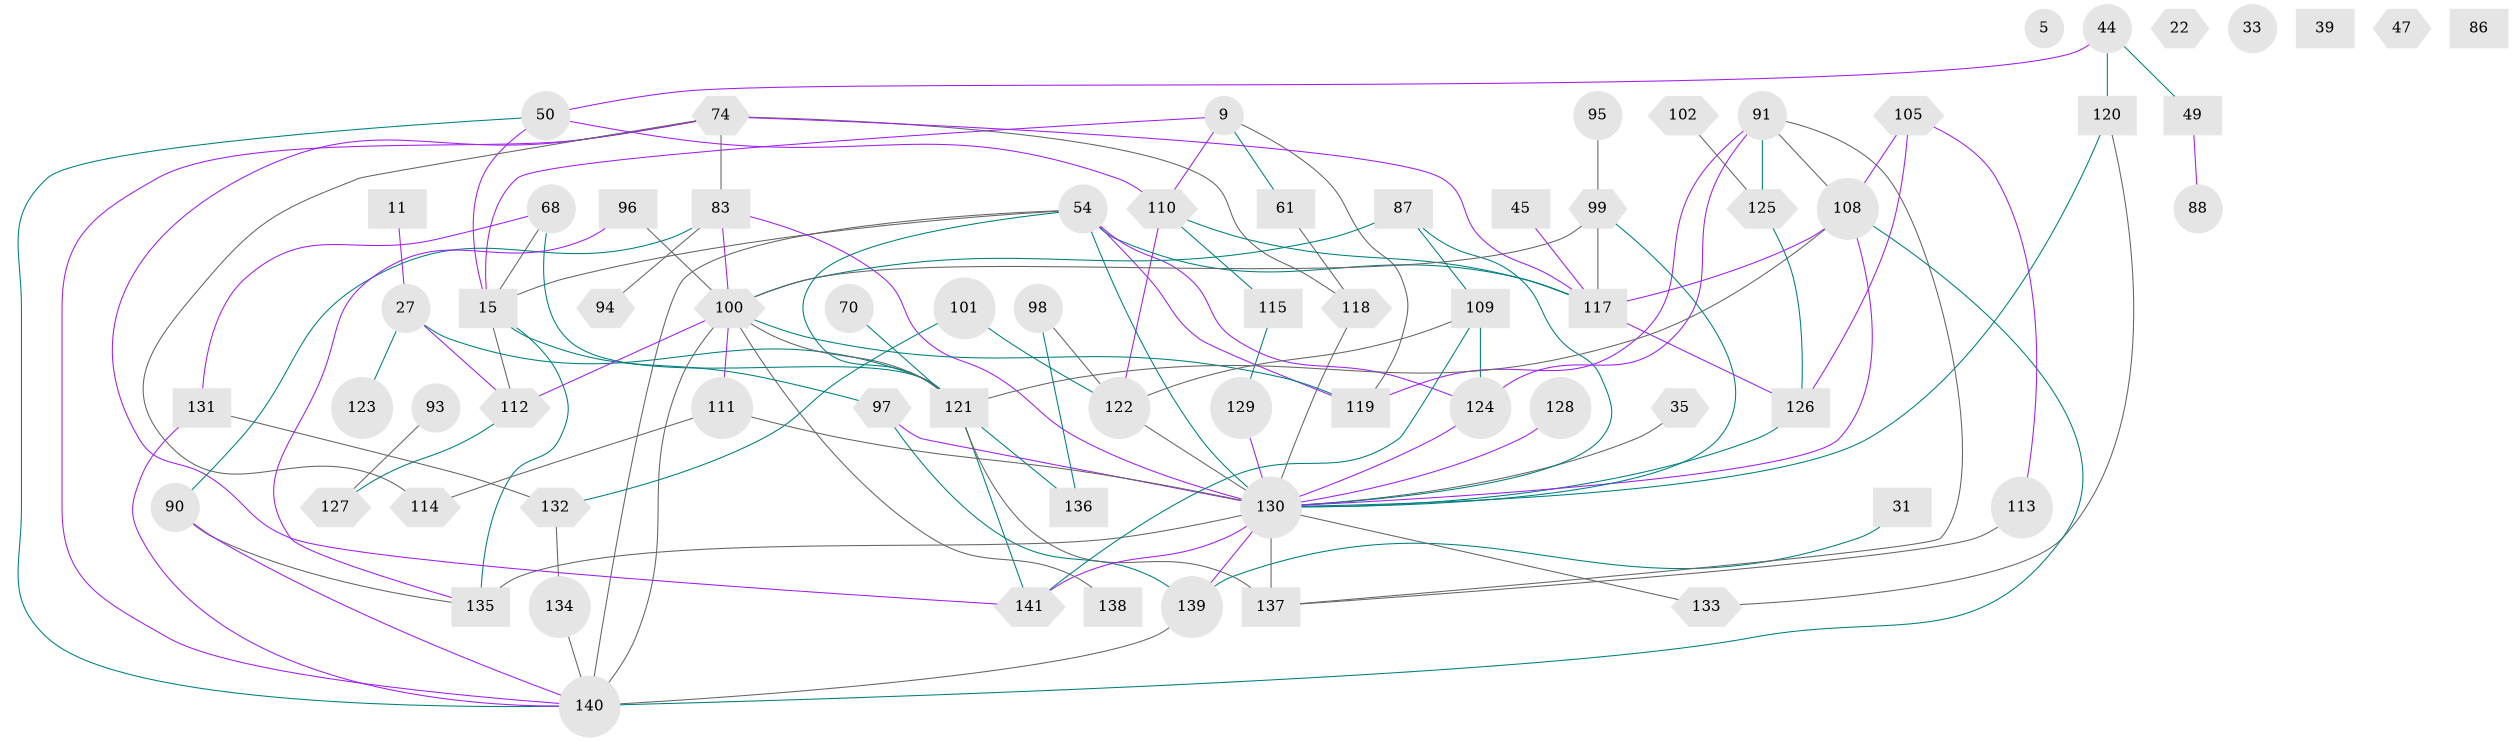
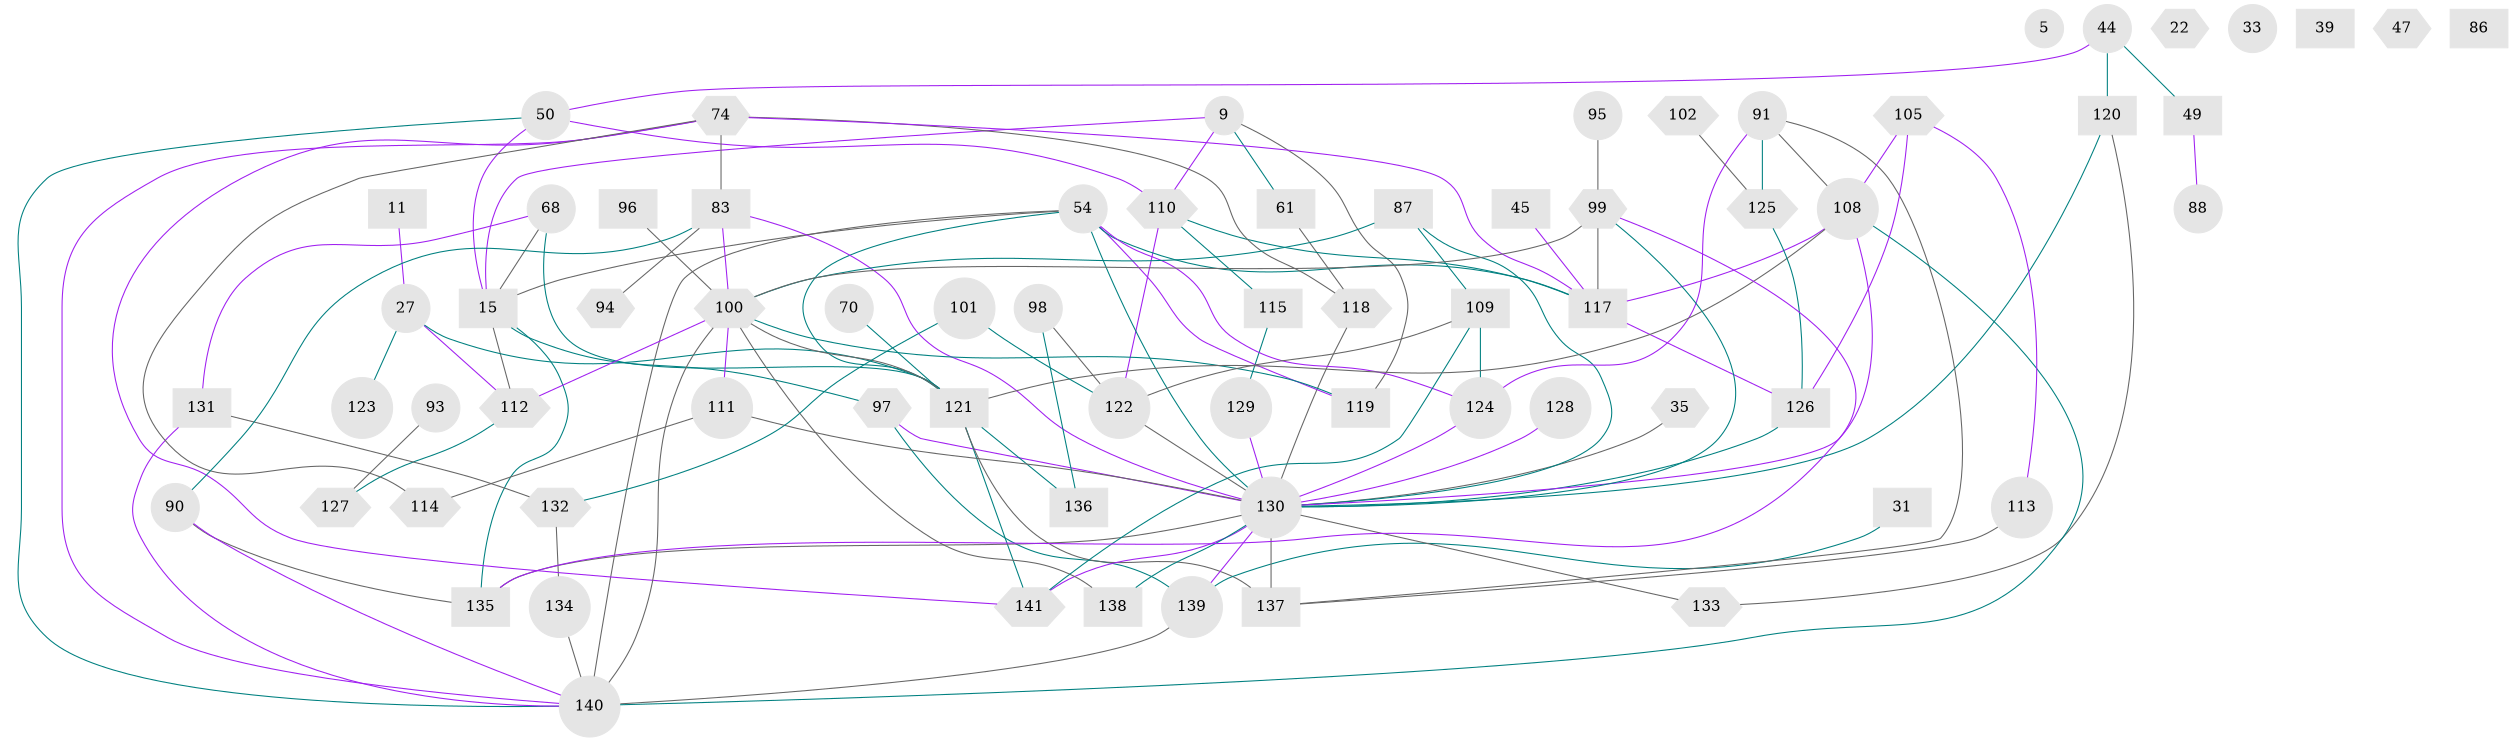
edge "91" -- "119": removed
edge "96" -- "135": now "99" -- "135"
edge "130" -- "138": added
